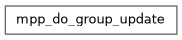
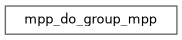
node "mpp_do_group_update": label "mpp_do_group_update" -> "mpp_do_group_mpp"
